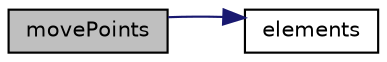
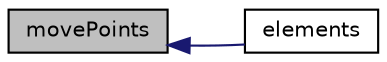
edge "movePoints" -> "elements": reversed
